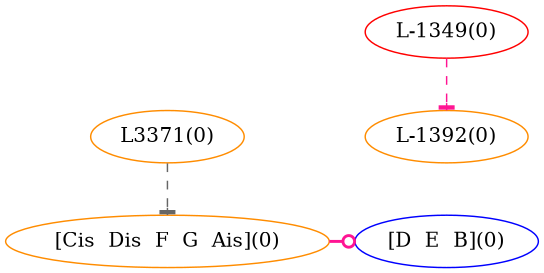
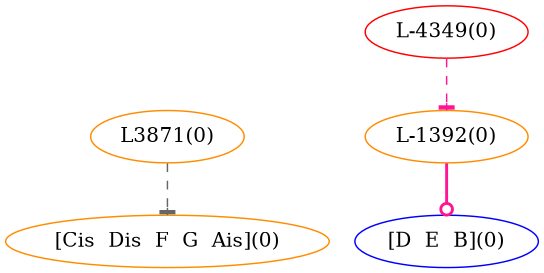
node "L-1349(0)": label "L-1349(0)" -> "L-4349(0)"
node "L3371(0)": label "L3371(0)" -> "L3871(0)"
edge "[Cis  Dis  F  G  Ais](0)" -> "[D  E  B](0)": now "L-1392(0)" -> "[D  E  B](0)"
